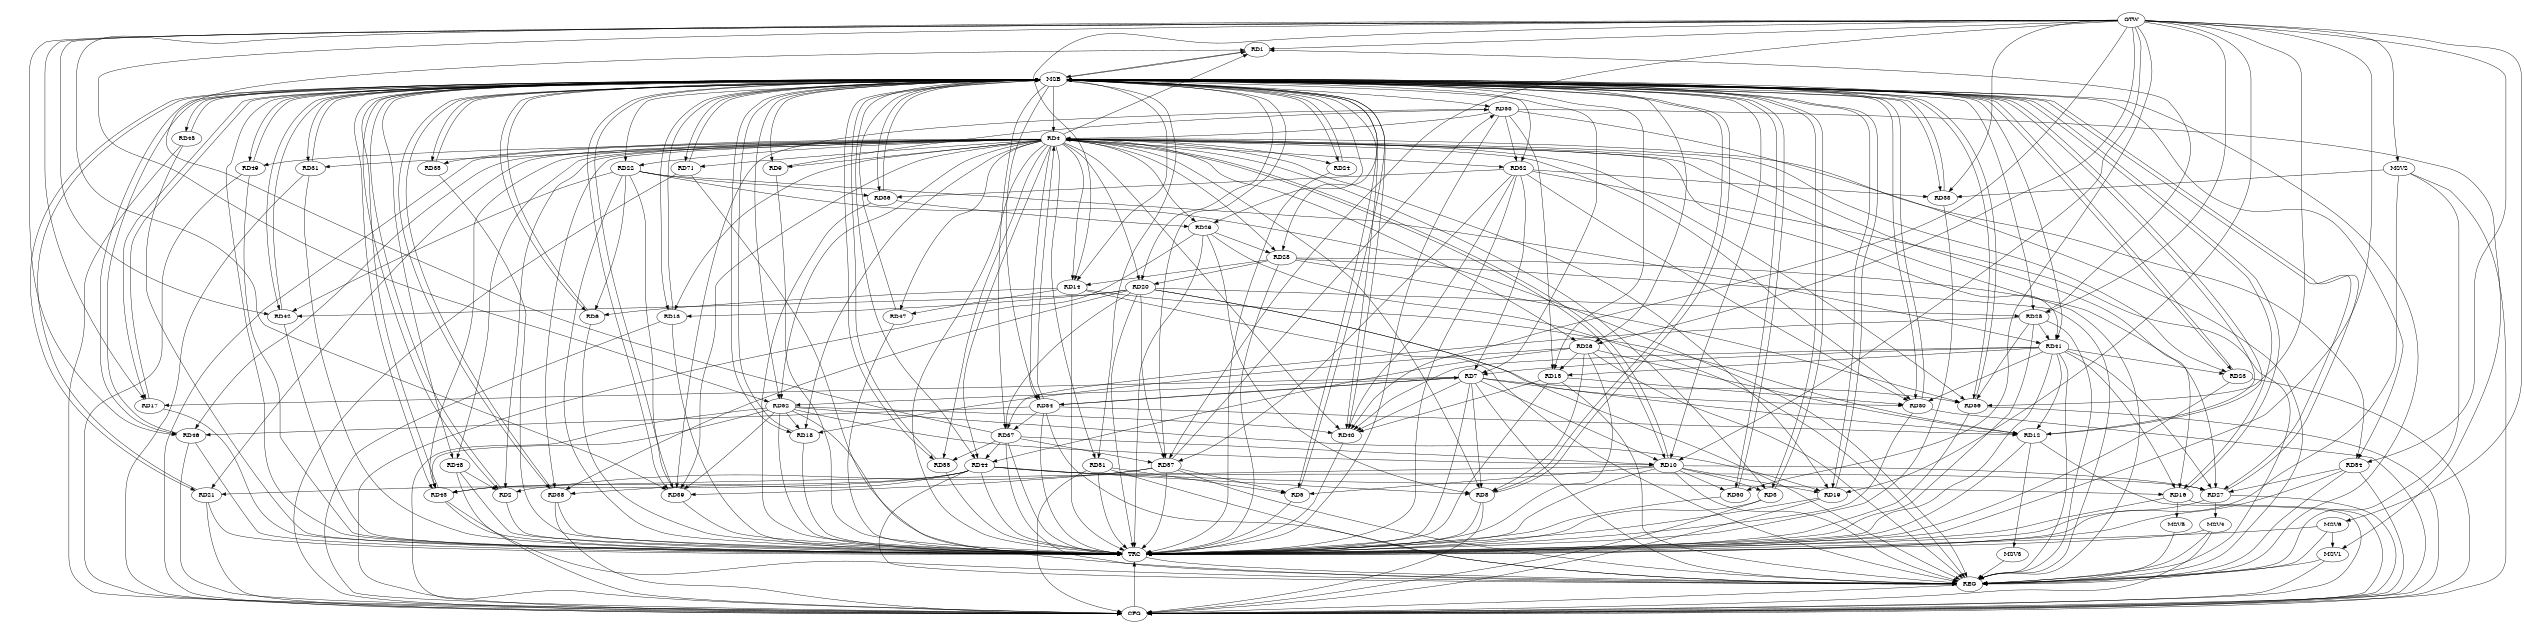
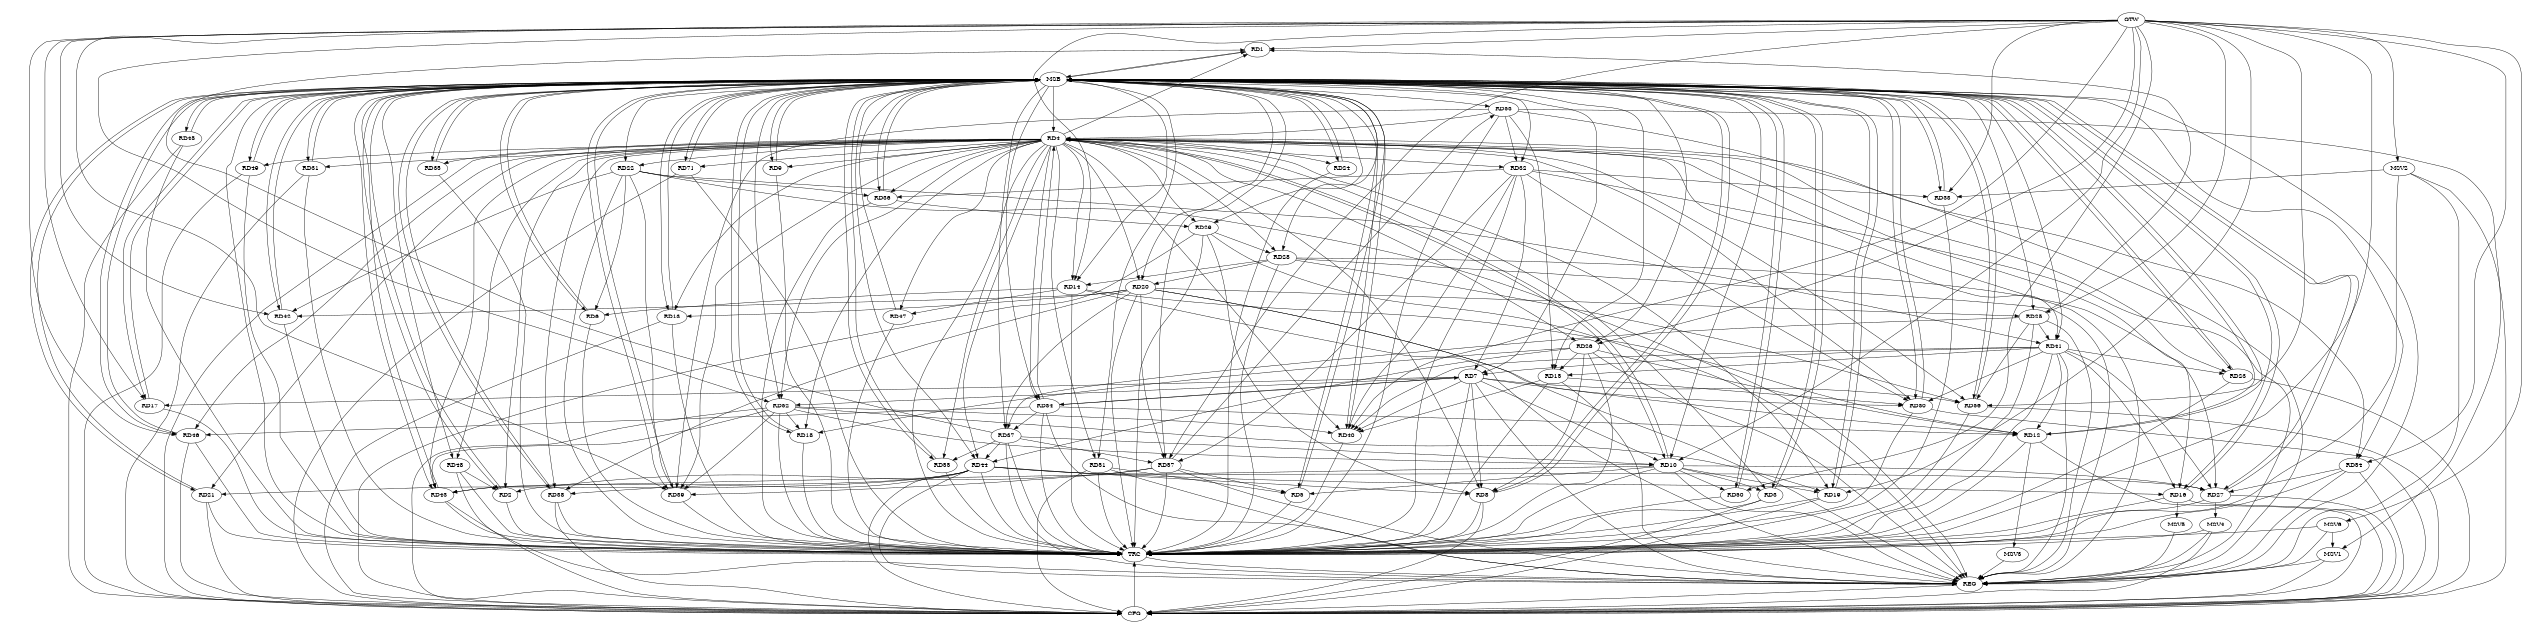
edge "RD9" -> "RD53": now "RD9" -> "MSB"
edge "RD4" -> "RD36": added
edge "RD52" -> "REG": removed
edge "RD44" -> "CFG": added
